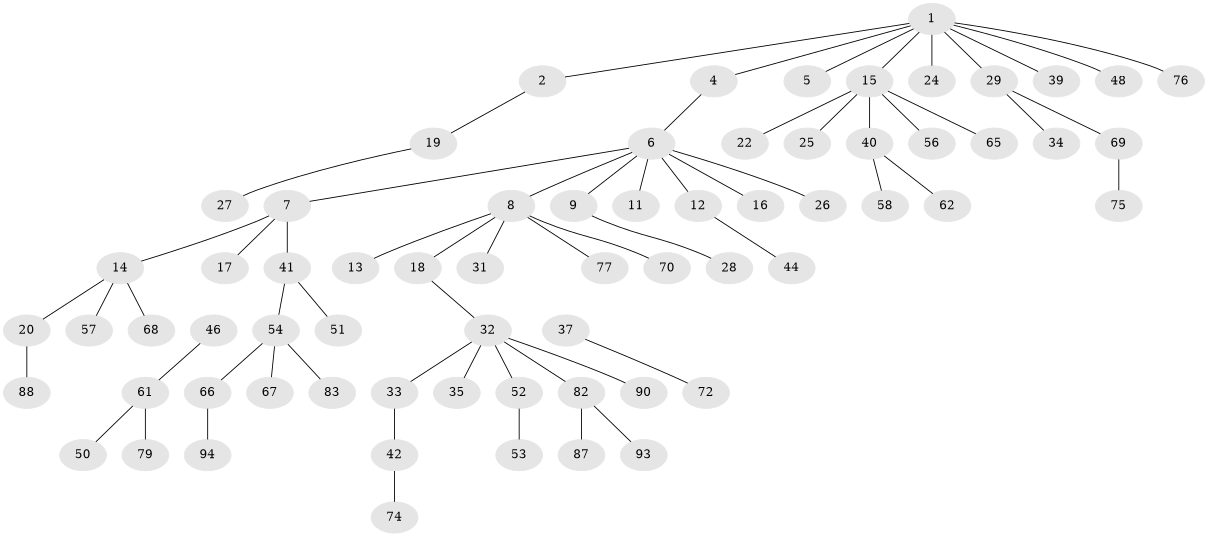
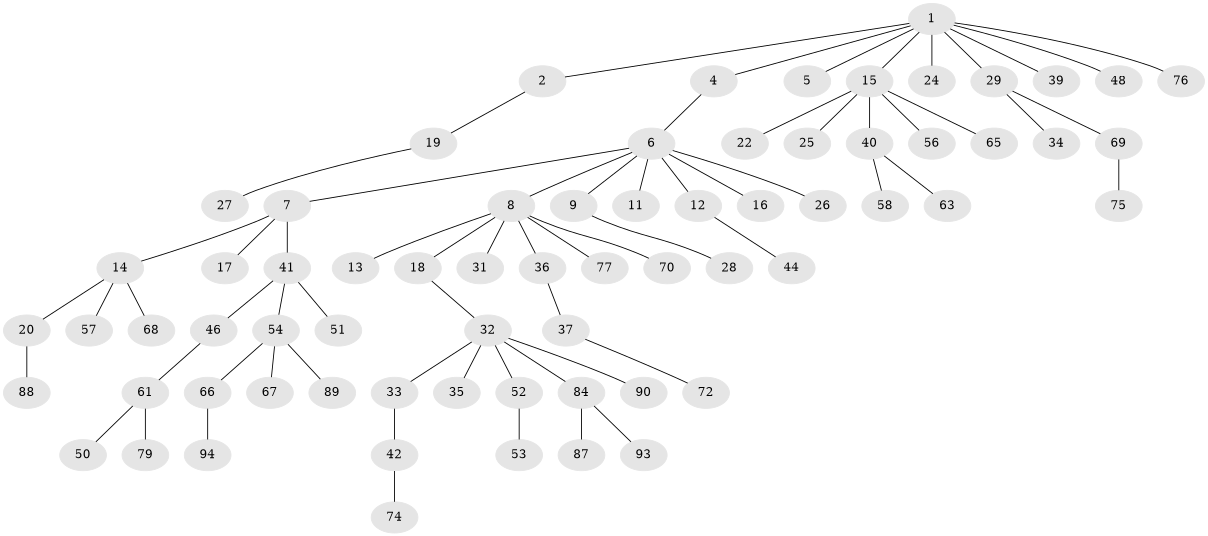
node "62": label "62" -> "63"
node "36": added
edge "41" -- "46": added
node "83": label "83" -> "89"
node "82": label "82" -> "84"
